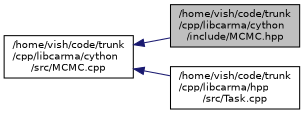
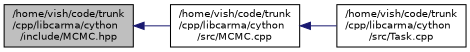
edge "/home/vish/code/trunk /cpp/libcarma/cython /include/MCMC.hpp" -> "/home/vish/code/trunk /cpp/libcarma/cython /src/MCMC.cpp": reversed
node "/home/vish/code/trunk /cpp/libcarma/hpp /src/Task.cpp": label "/home/vish/code/trunk /cpp/libcarma/hpp /src/Task.cpp" -> "/home/vish/code/trunk /cpp/libcarma/cython /src/Task.cpp"
